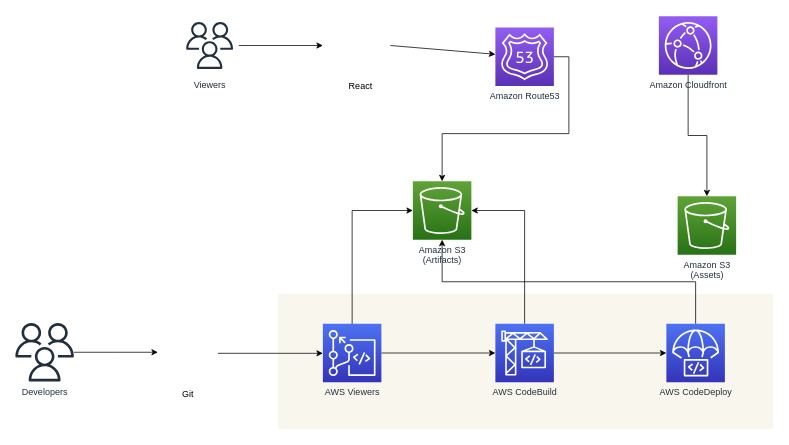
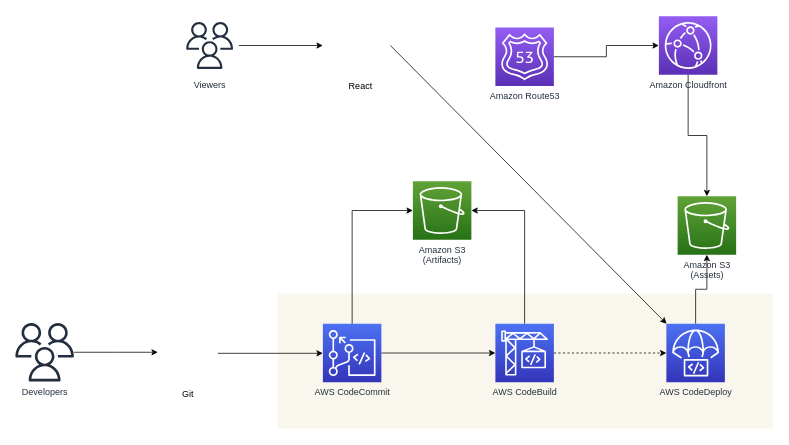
edge "React" -> "Amazon Route53": now "React" -> "AWS CodeDeploy"
edge "Amazon Route53" -> "Amazon S3 (Artifacts)": now "Amazon Route53" -> "Amazon Cloudfront"
edge "AWS CodeDeploy" -> "Amazon S3 (Artifacts)": now "AWS CodeDeploy" -> "Amazon S3 (Assets)"
edge "AWS CodeBuild" -> "AWS CodeDeploy": style solid -> dashed
node "AWS Viewers": label "AWS Viewers" -> "AWS CodeCommit"
